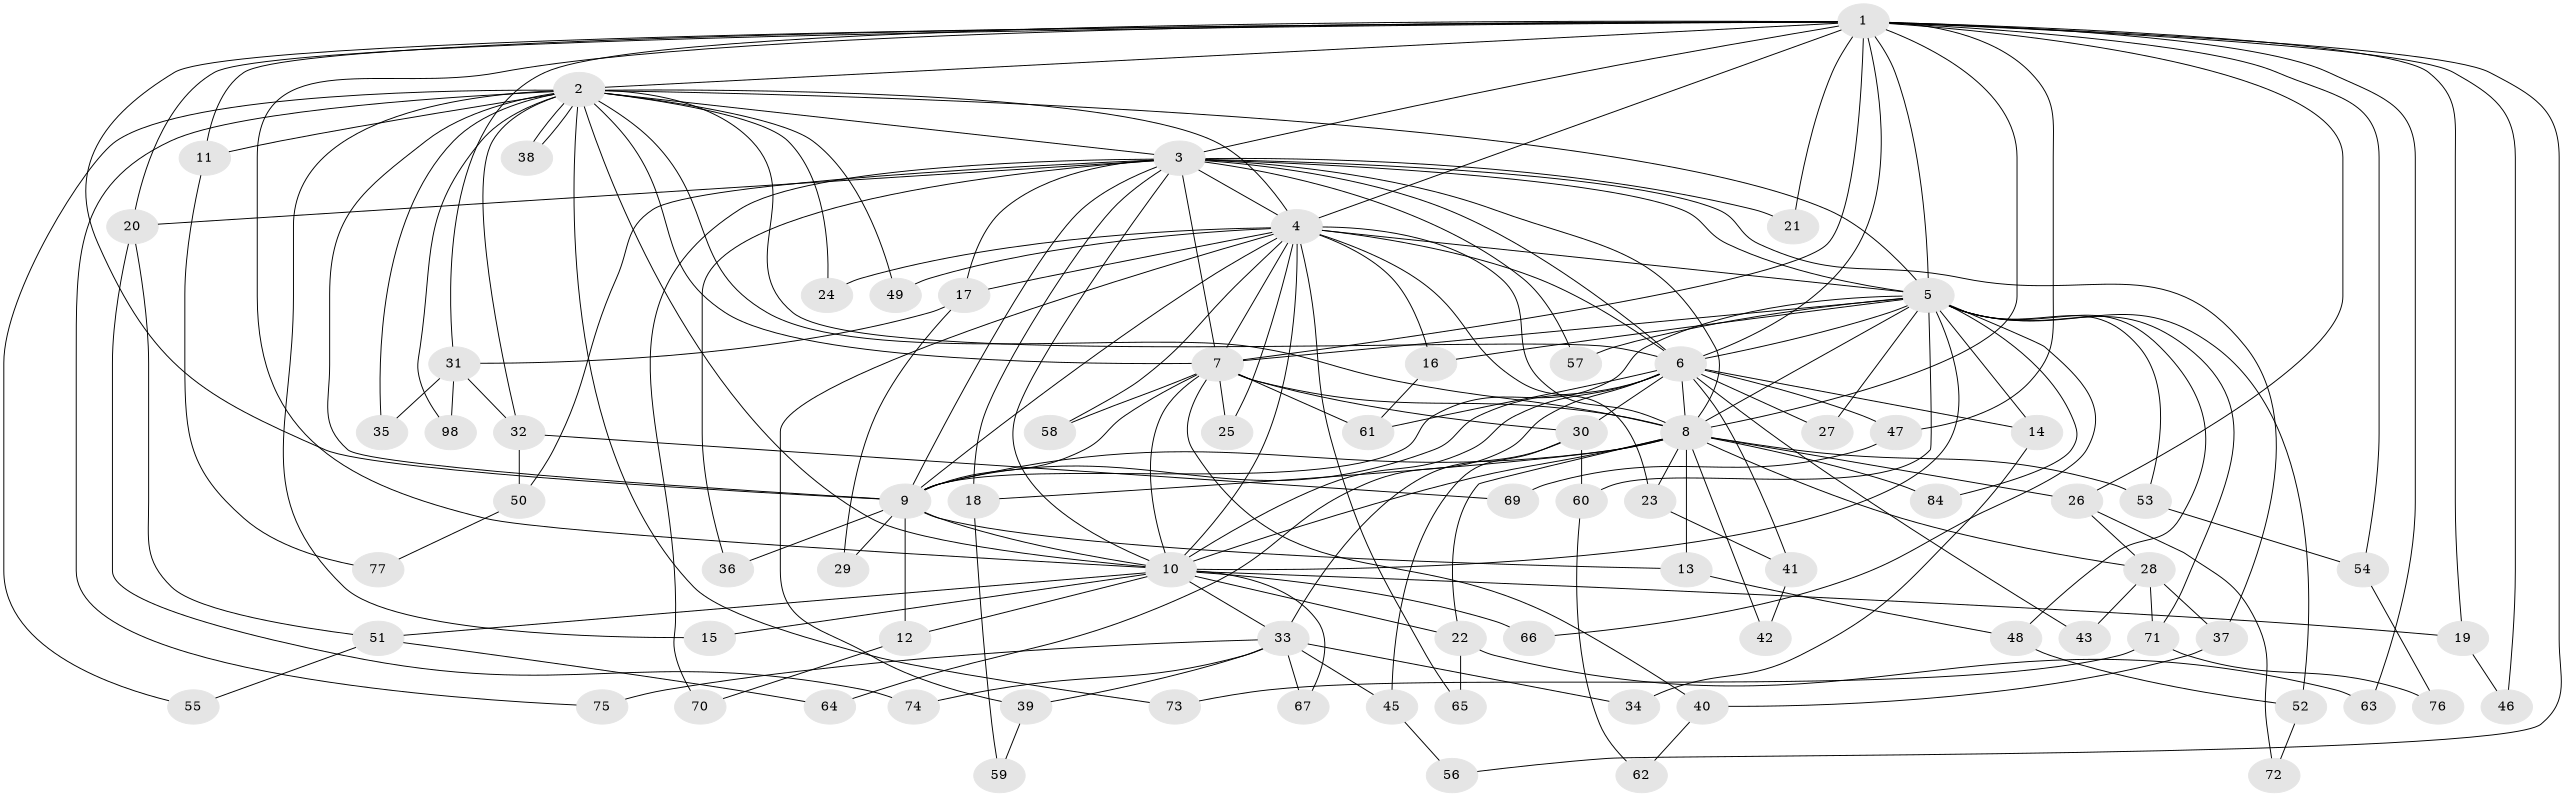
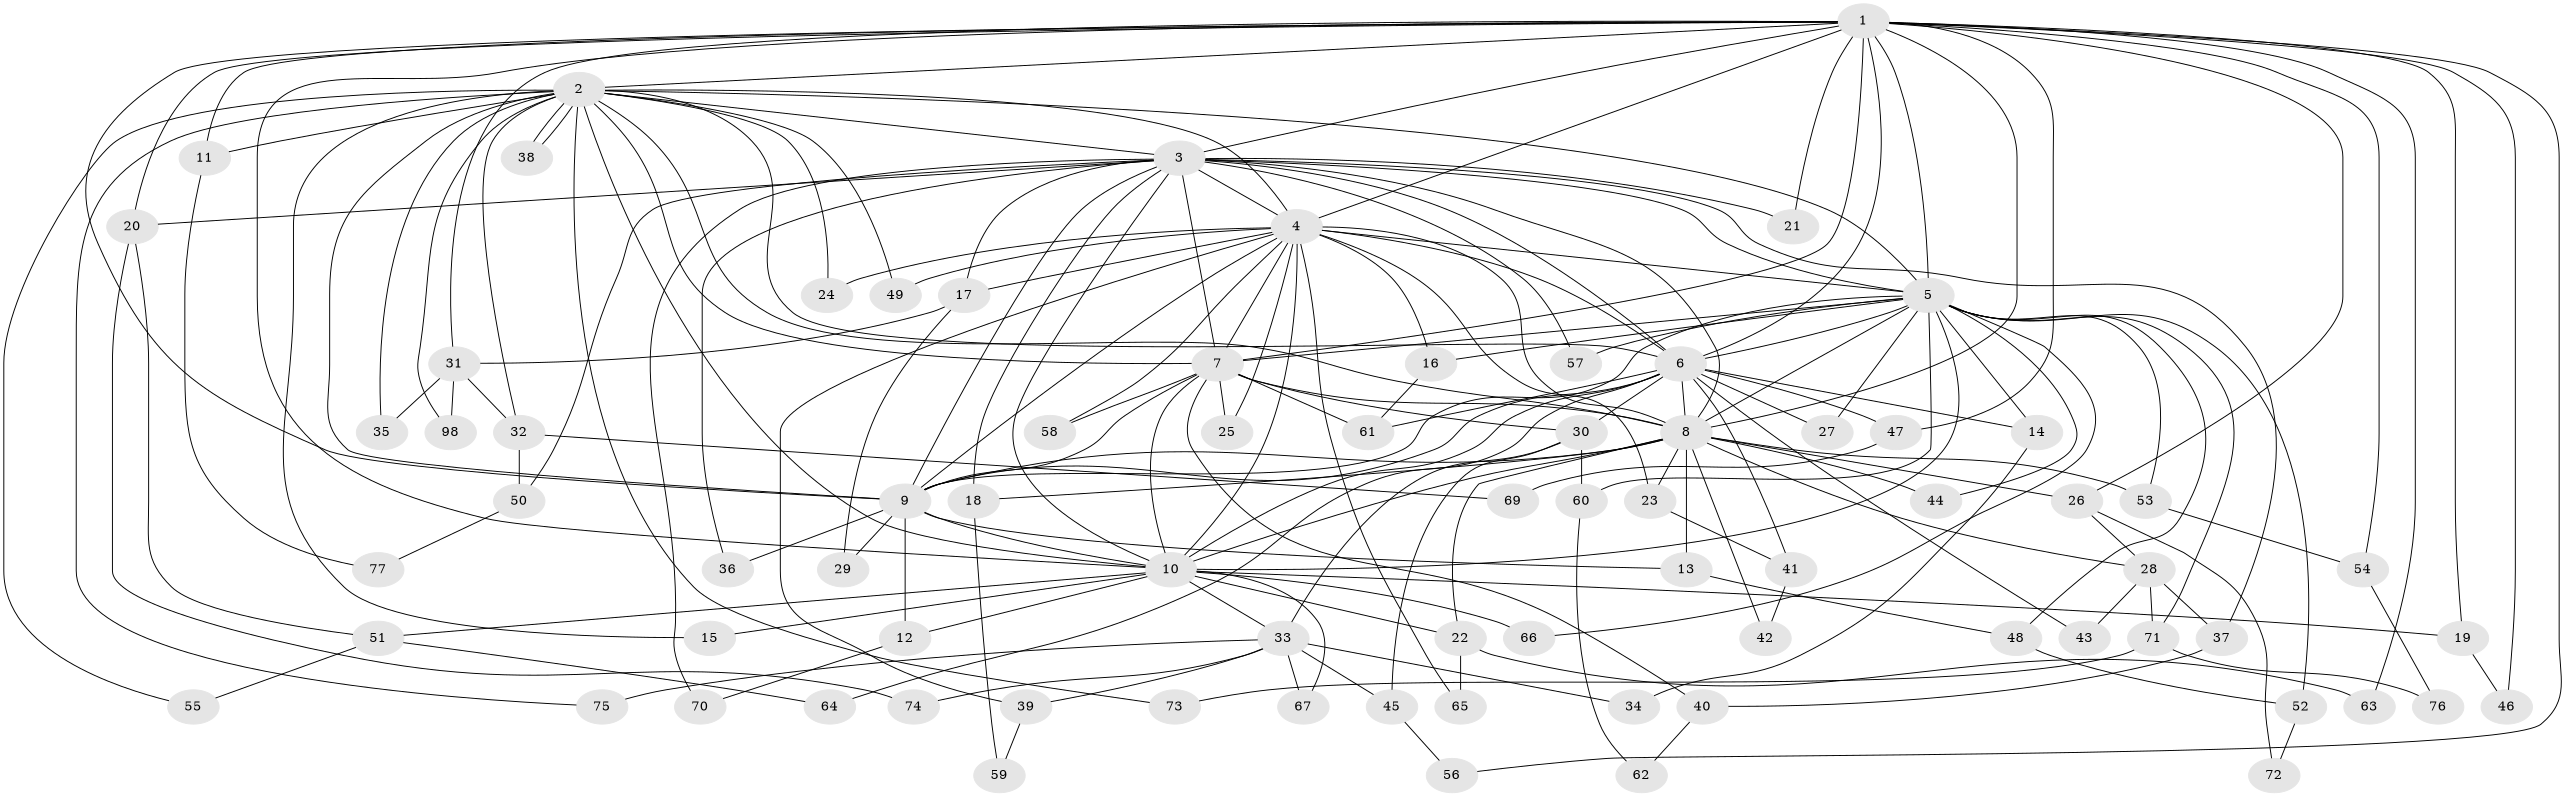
node "84": label "84" -> "44"
